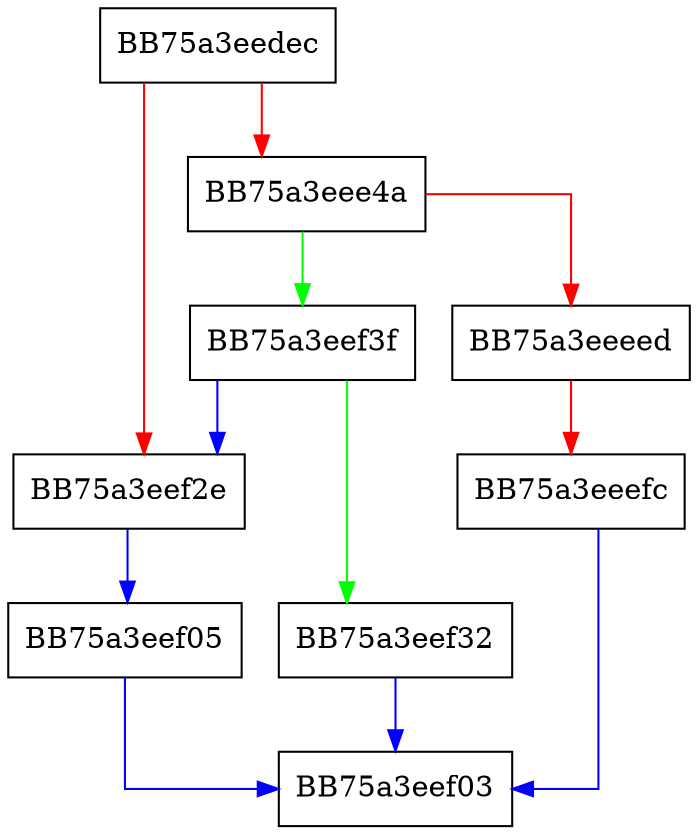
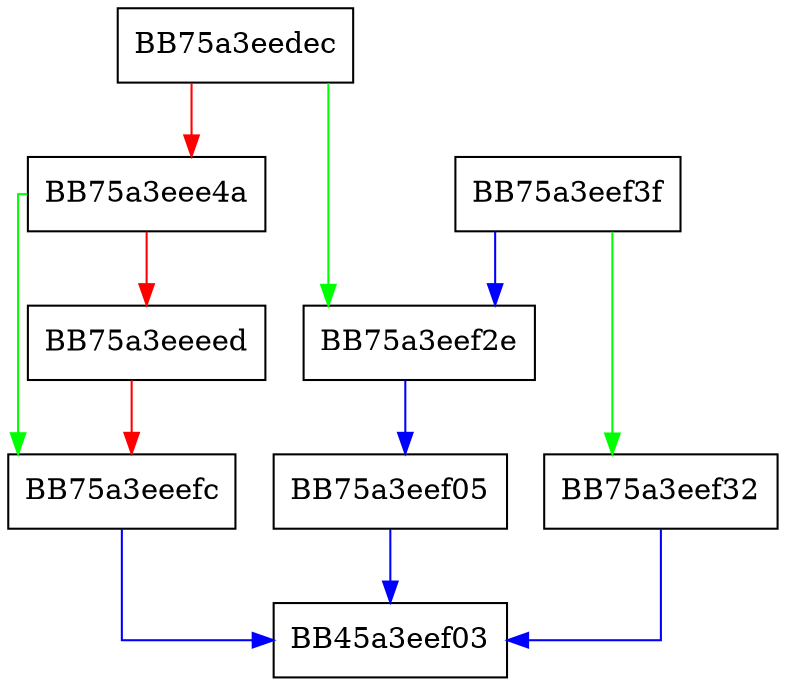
edge "BB75a3eedec" -> "BB75a3eef2e": color red -> green
edge "BB75a3eee4a" -> "BB75a3eef3f": now "BB75a3eee4a" -> "BB75a3eeefc"
node "BB75a3eef03": label "BB75a3eef03" -> "BB45a3eef03"
